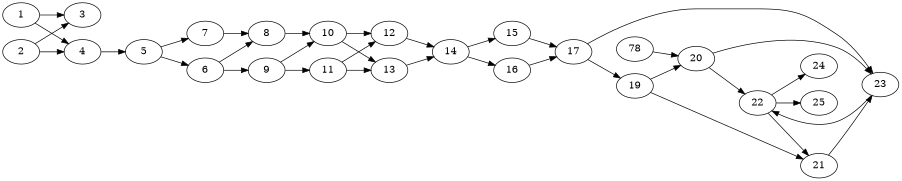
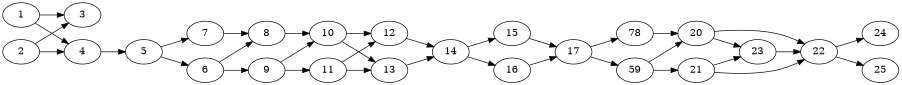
edge "17" -> "23": now "17" -> "78"
node "19": label "19" -> "59"
edge "22" -> "21": reversed
